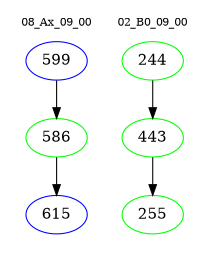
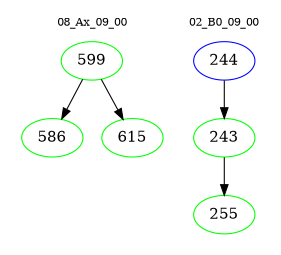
node "599": color blue -> green
node "244": color green -> blue
node "443": label "443" -> "243"
edge "586" -> "615": now "599" -> "615"
node "615": color blue -> green
